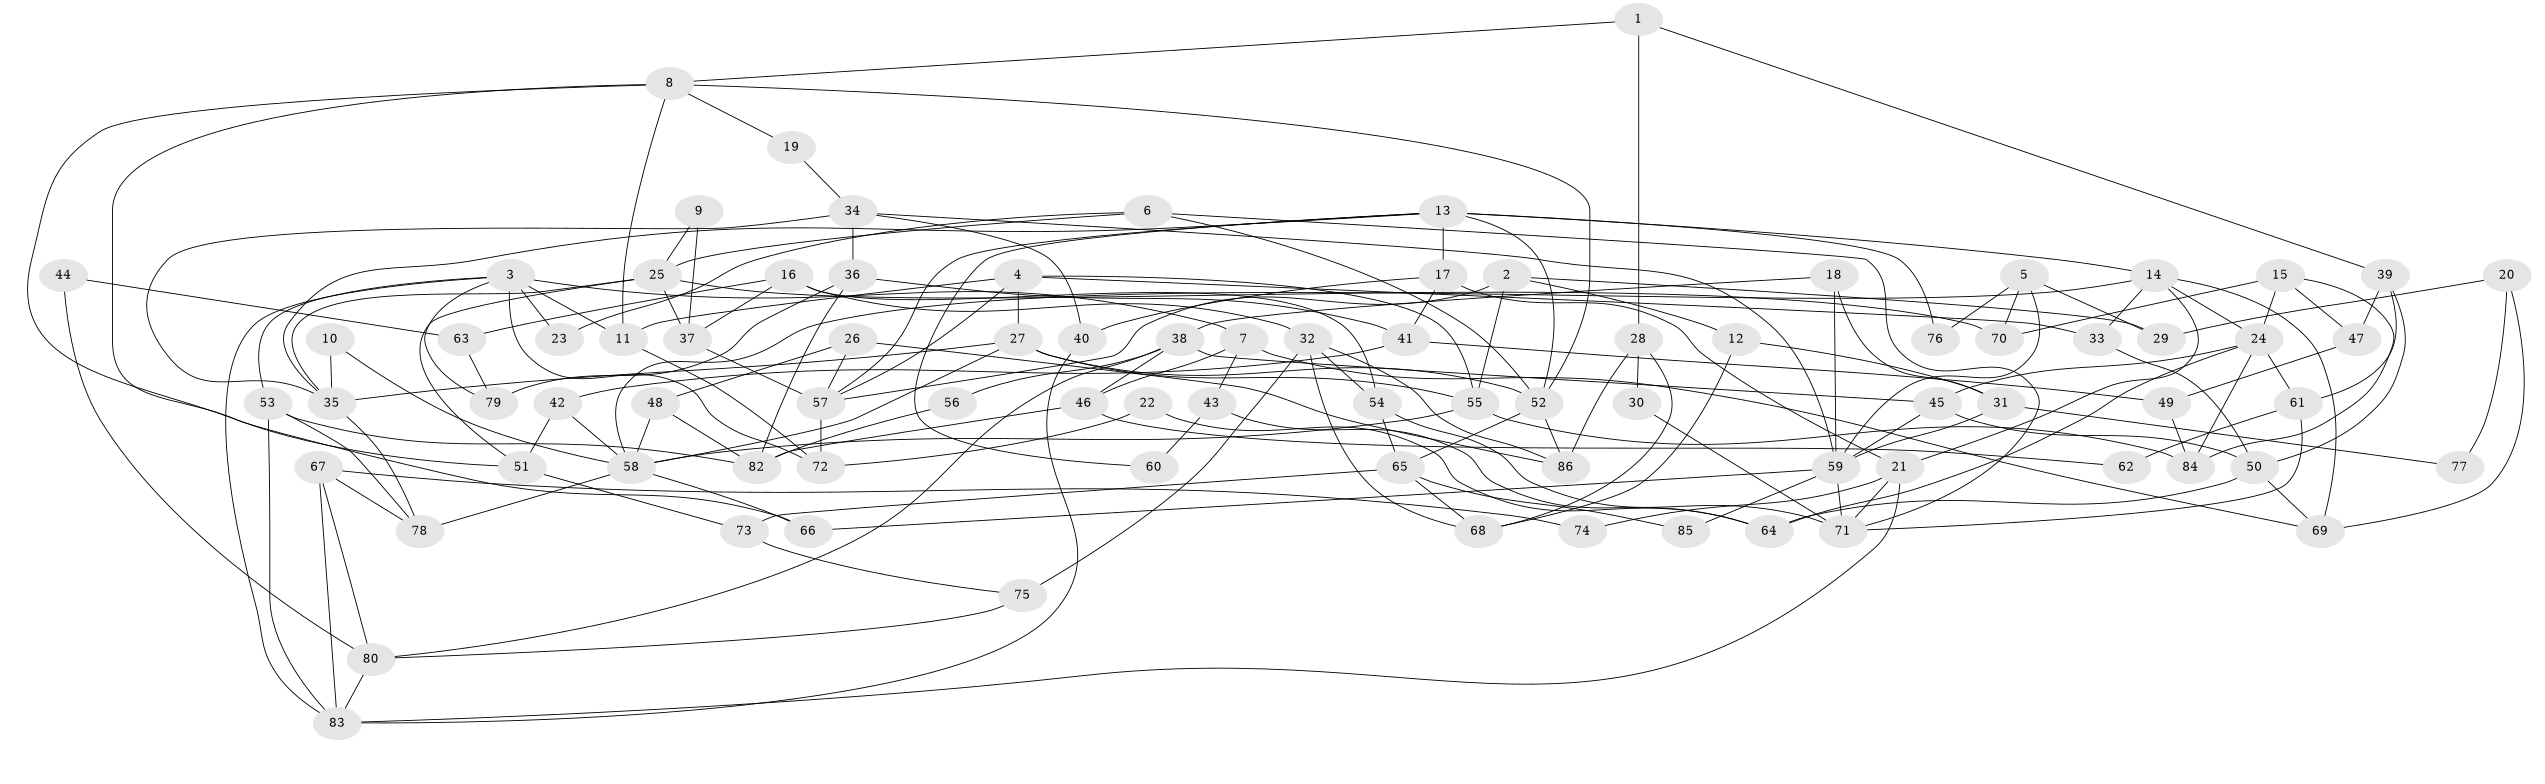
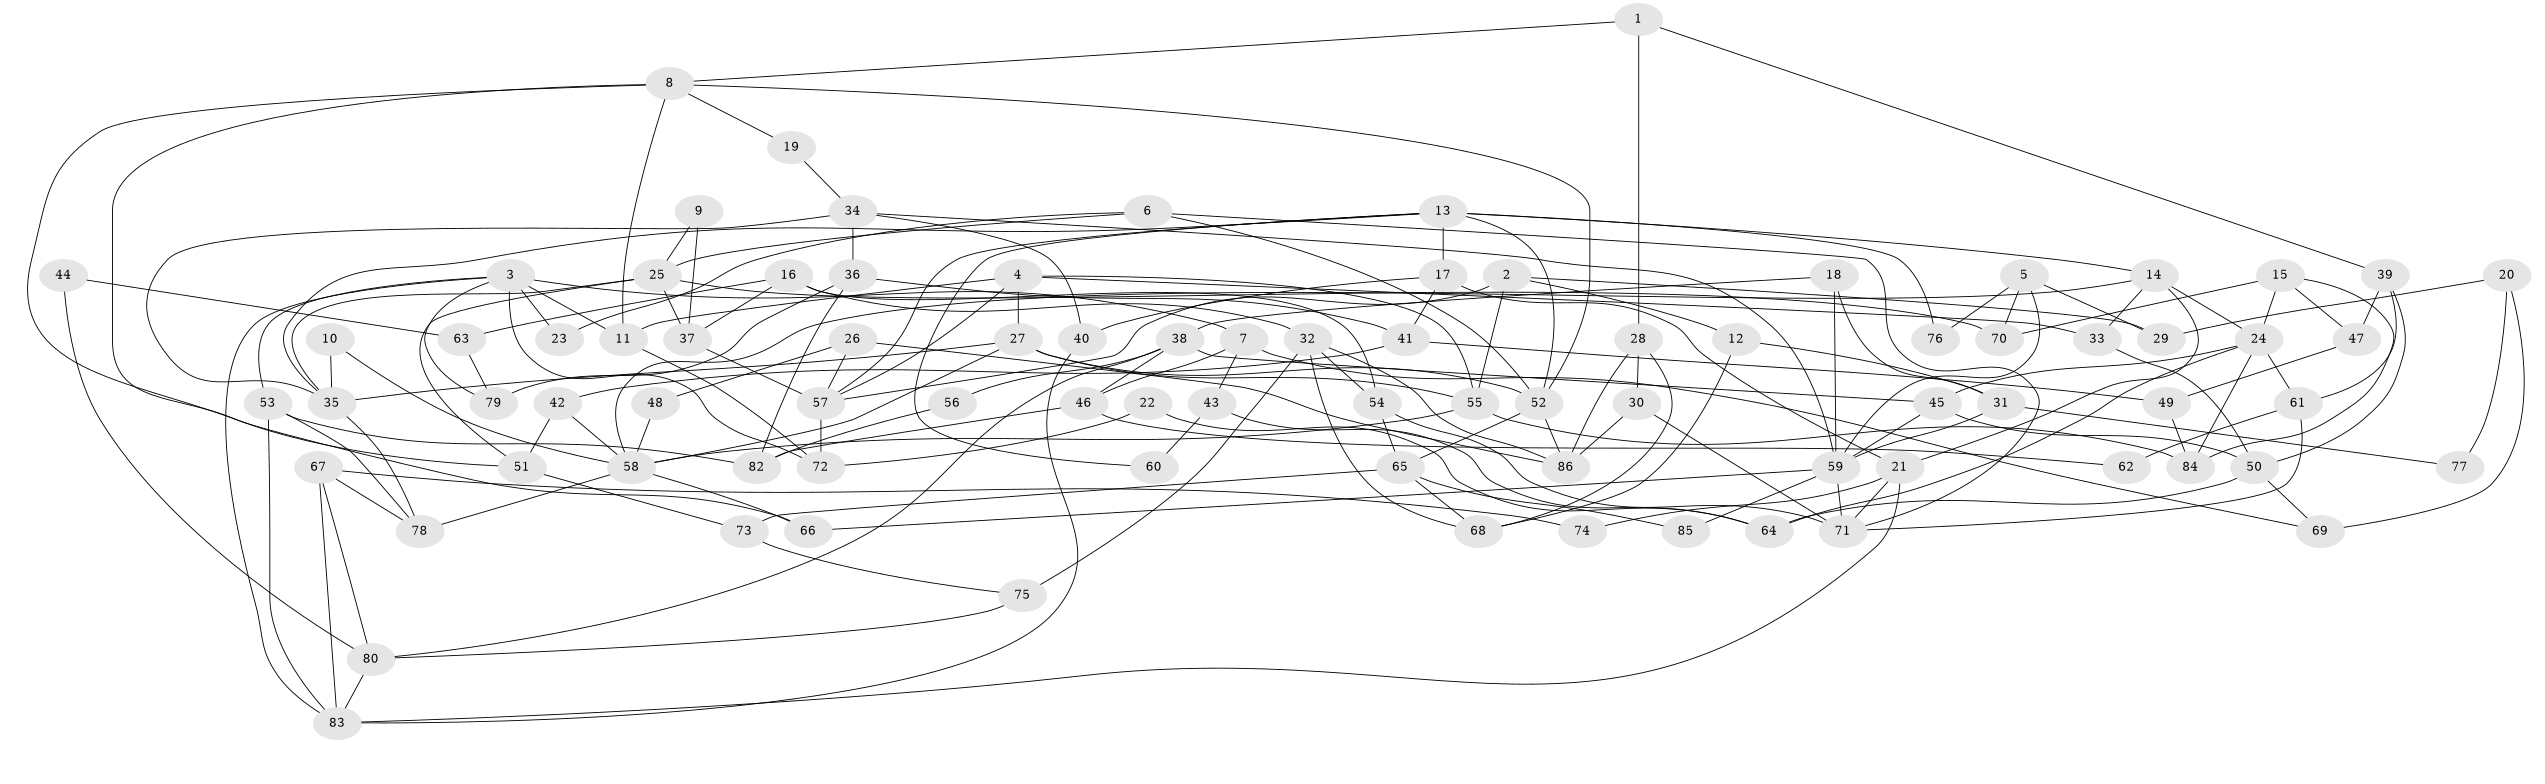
edge "14" -- "69": removed
edge "30" -- "86": added
edge "48" -- "82": removed
